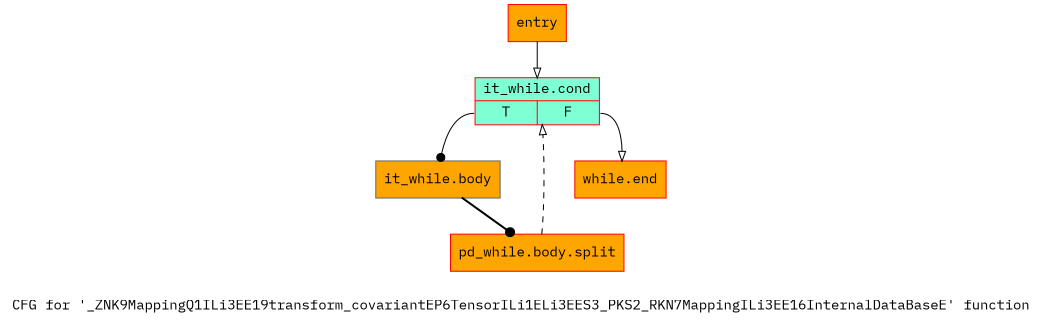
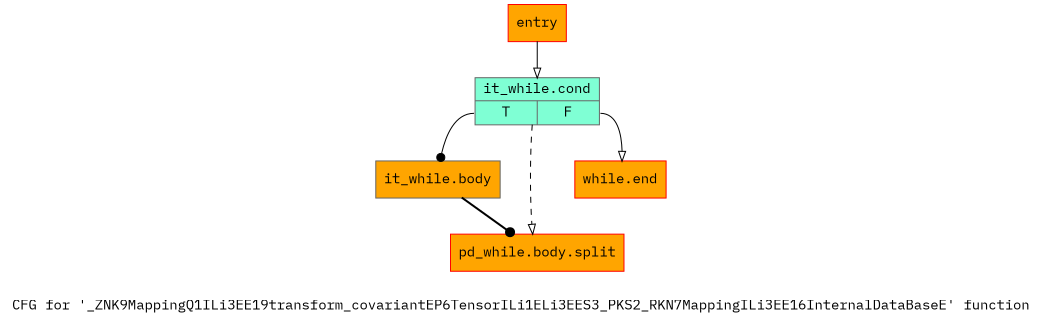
node "it_while.cond": color red -> gray40
edge "pd_while.body.split" -> "it_while.cond": reversed
